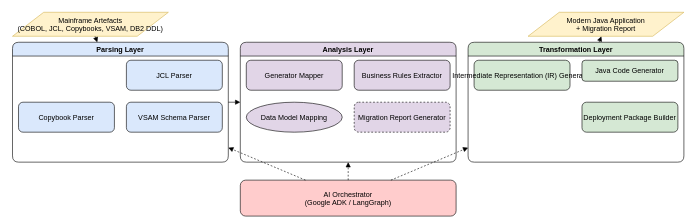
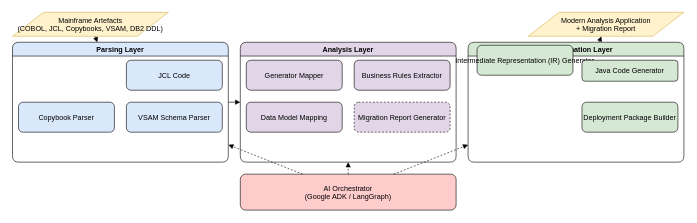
node "Modern Java Application + Migration Report": label "Modern Java Application + Migration Report" -> "Modern Analysis Application + Migration Report"
node "Intermediate Representation (IR) Generator": moved (522, 75) -> (525, 60)
node "JCL Parser": label "JCL Parser" -> "JCL Code"
node "Data Model Mapping": shape ellipse -> rounded rectangle
node "AI Orchestrator (Google ADK / LangGraph)": moved (348, 198) -> (348, 192)
